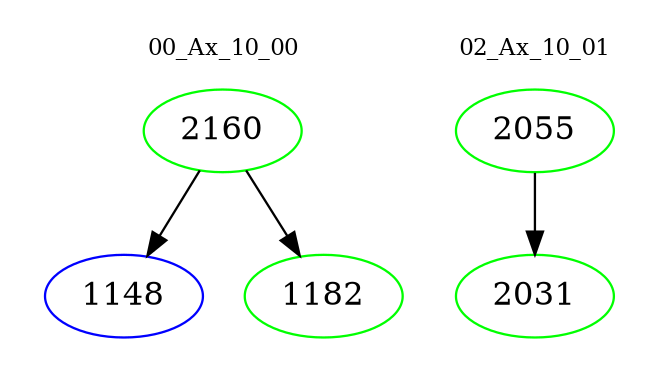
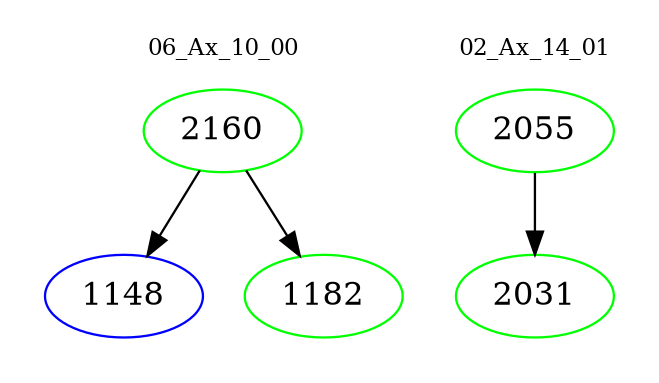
cluster "00_Ax_10_00": label "00_Ax_10_00" -> "06_Ax_10_00"
cluster "02_Ax_10_01": label "02_Ax_10_01" -> "02_Ax_14_01"
